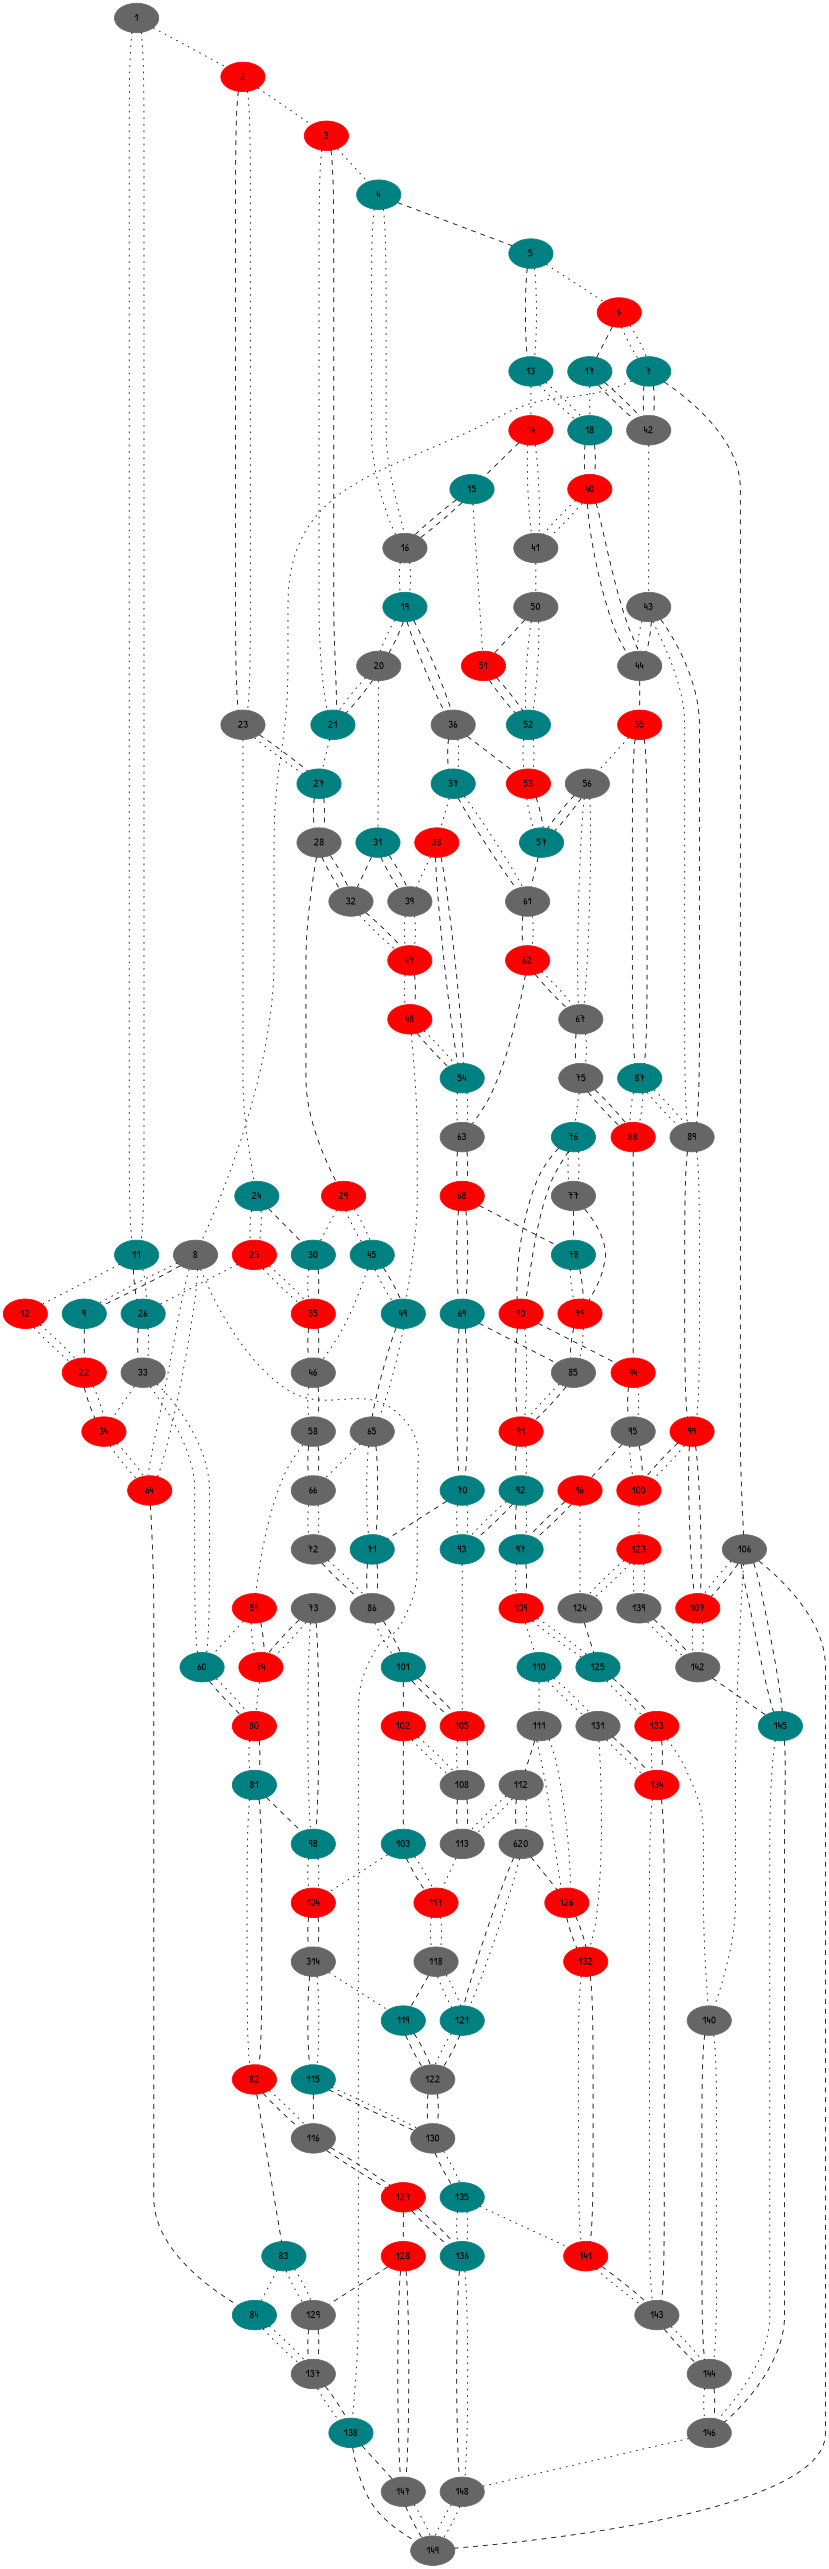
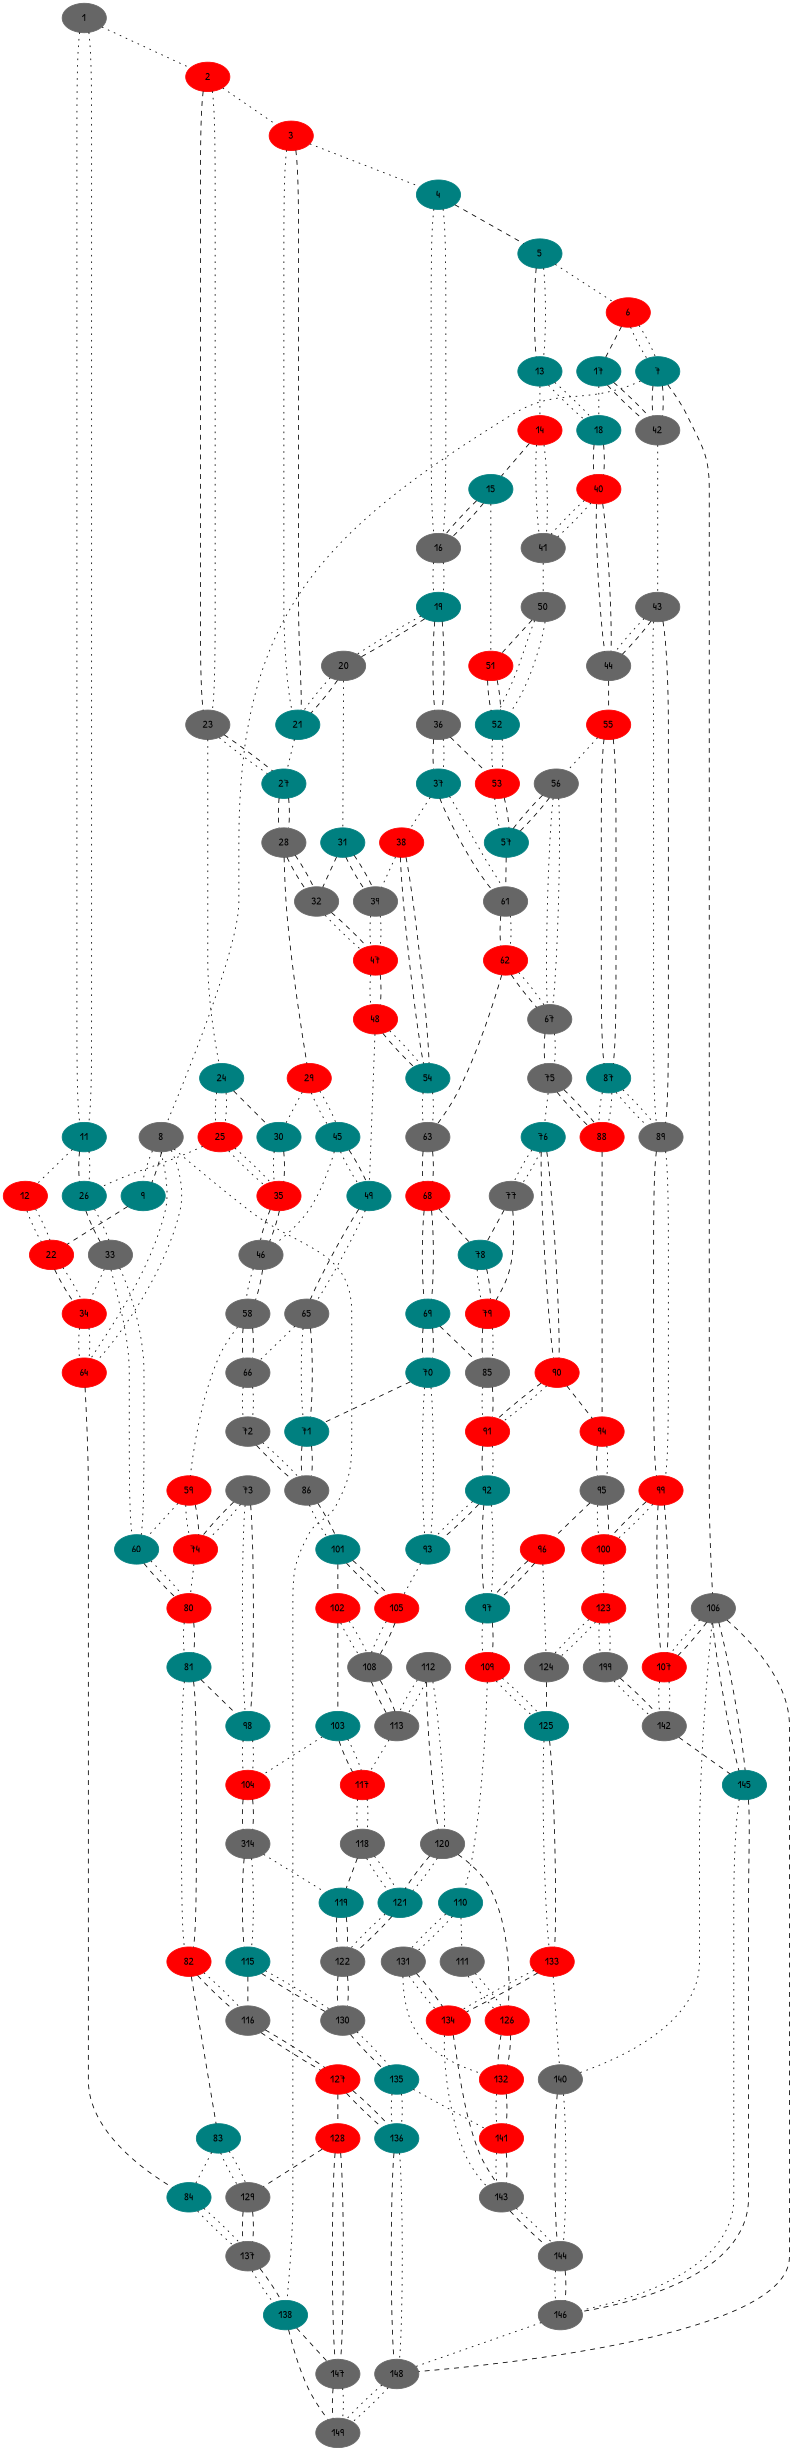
node "139": label "139" -> "199"
edge "111" -- "112": removed
node "620": label "620" -> "120"
edge "106" -- "149": now "106" -- "148"
